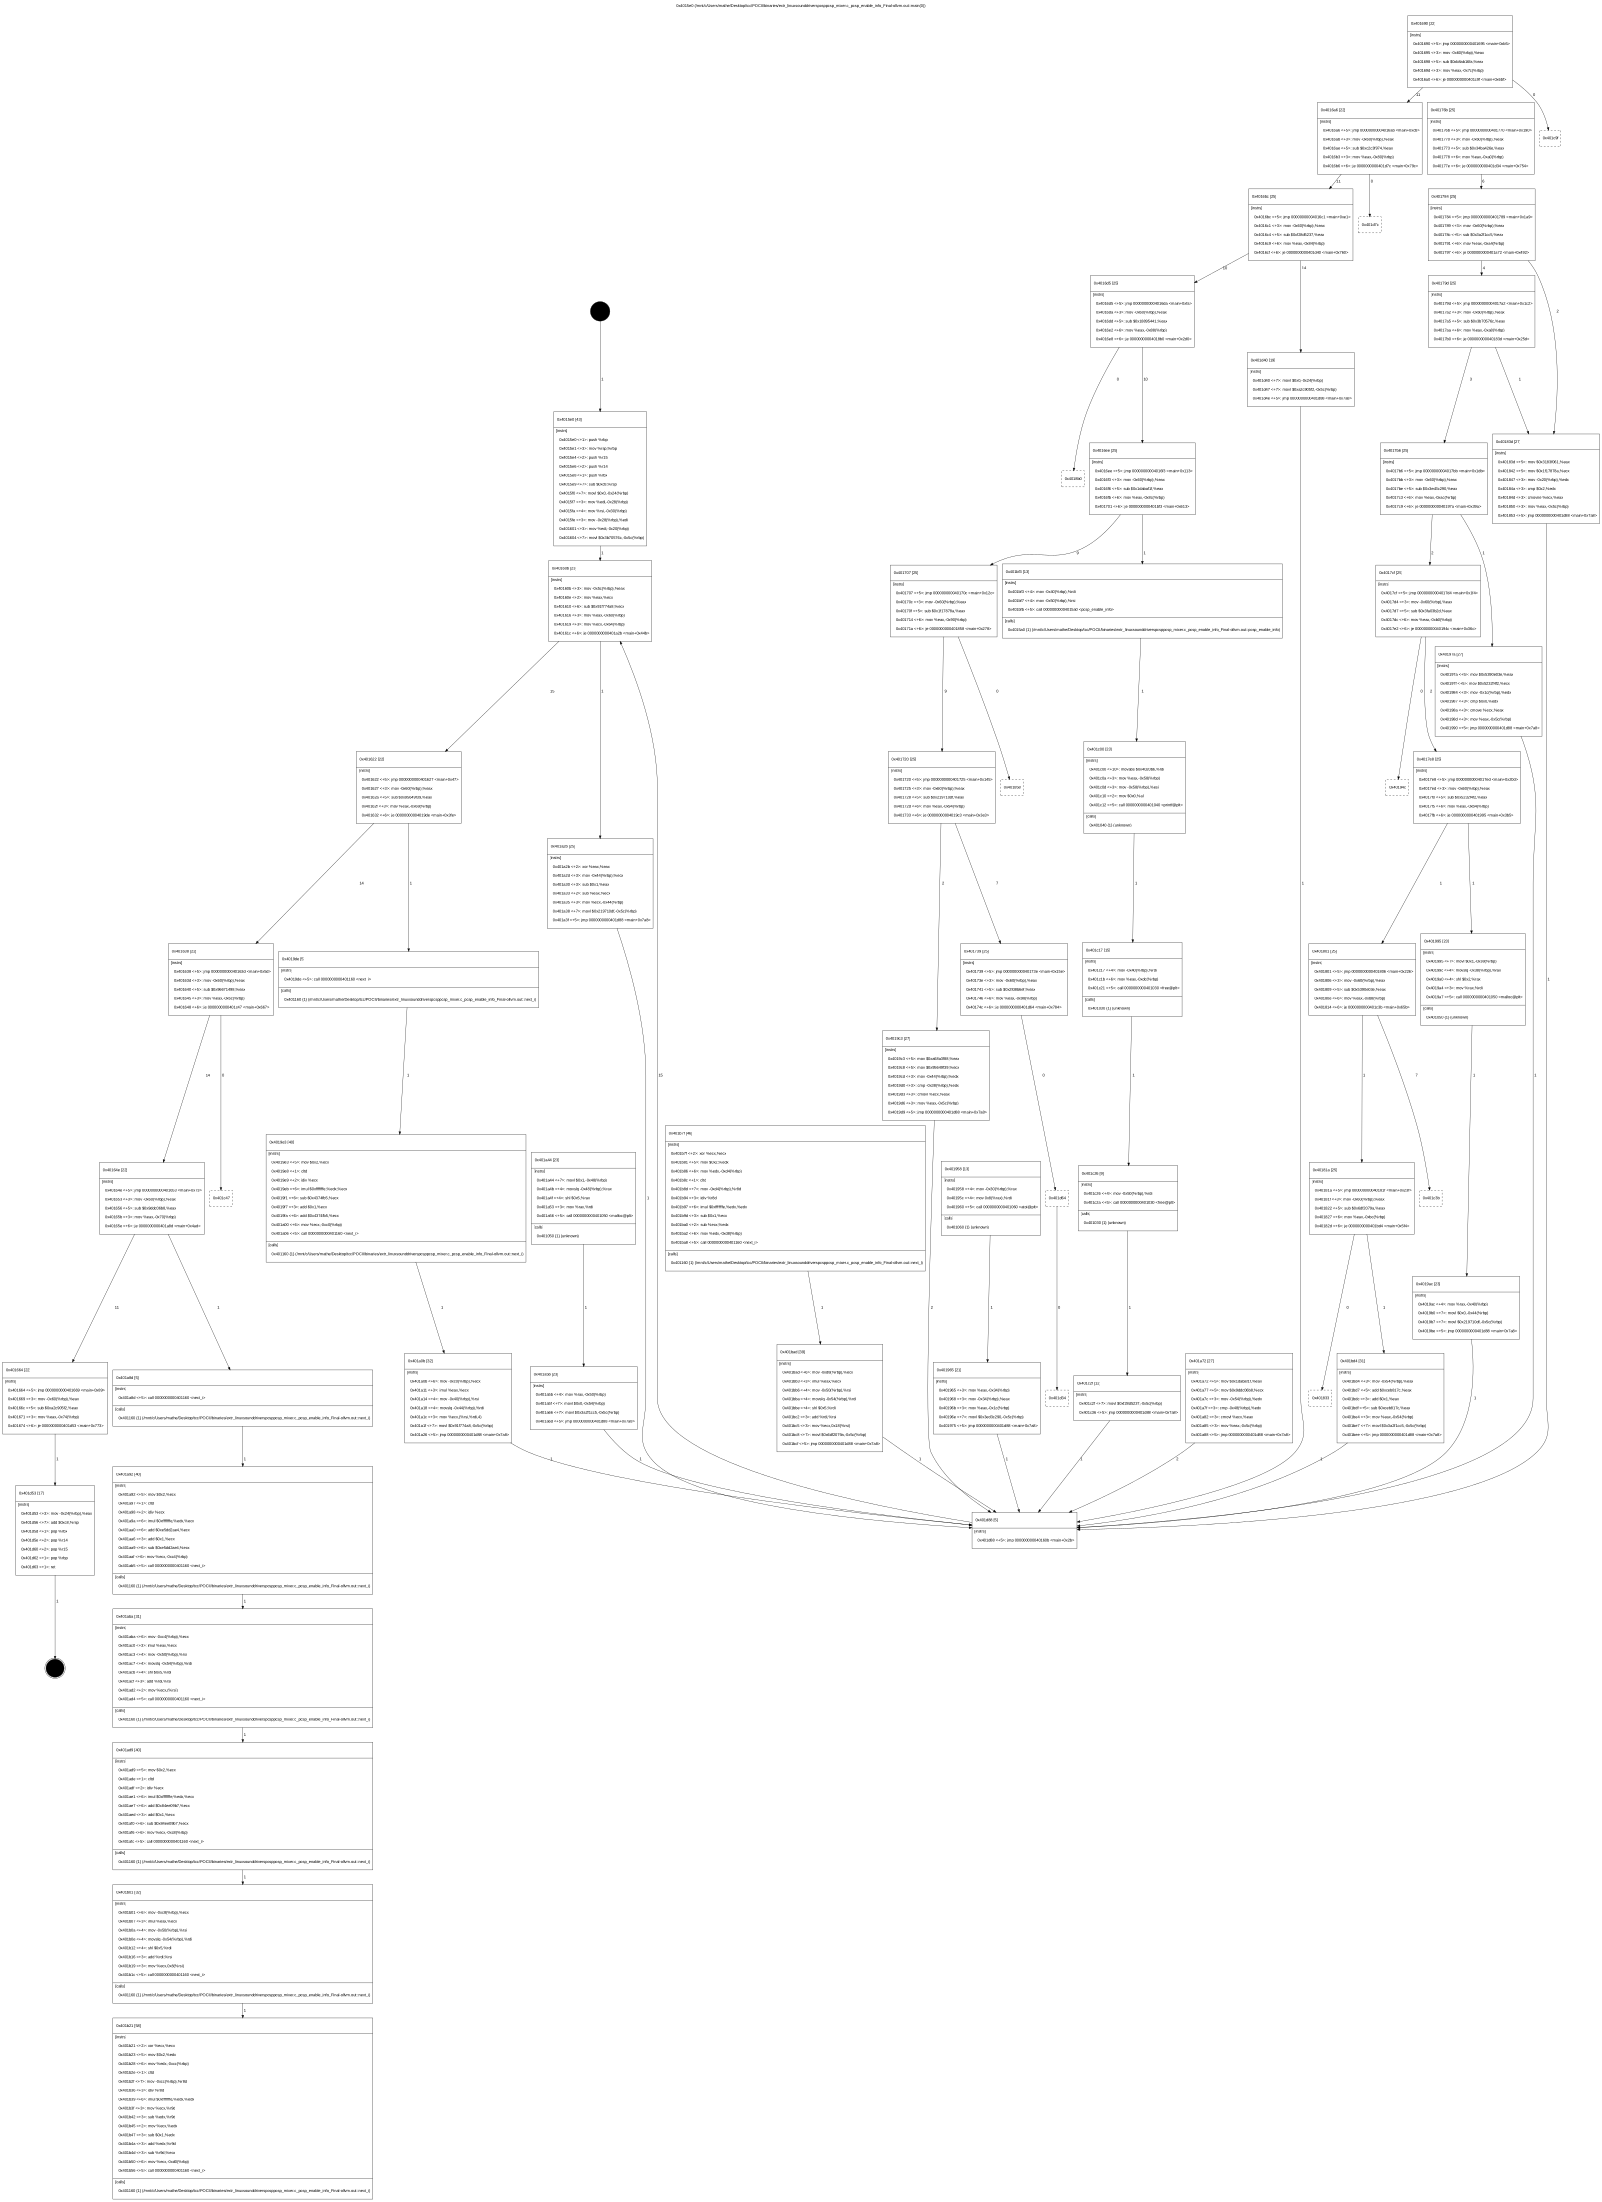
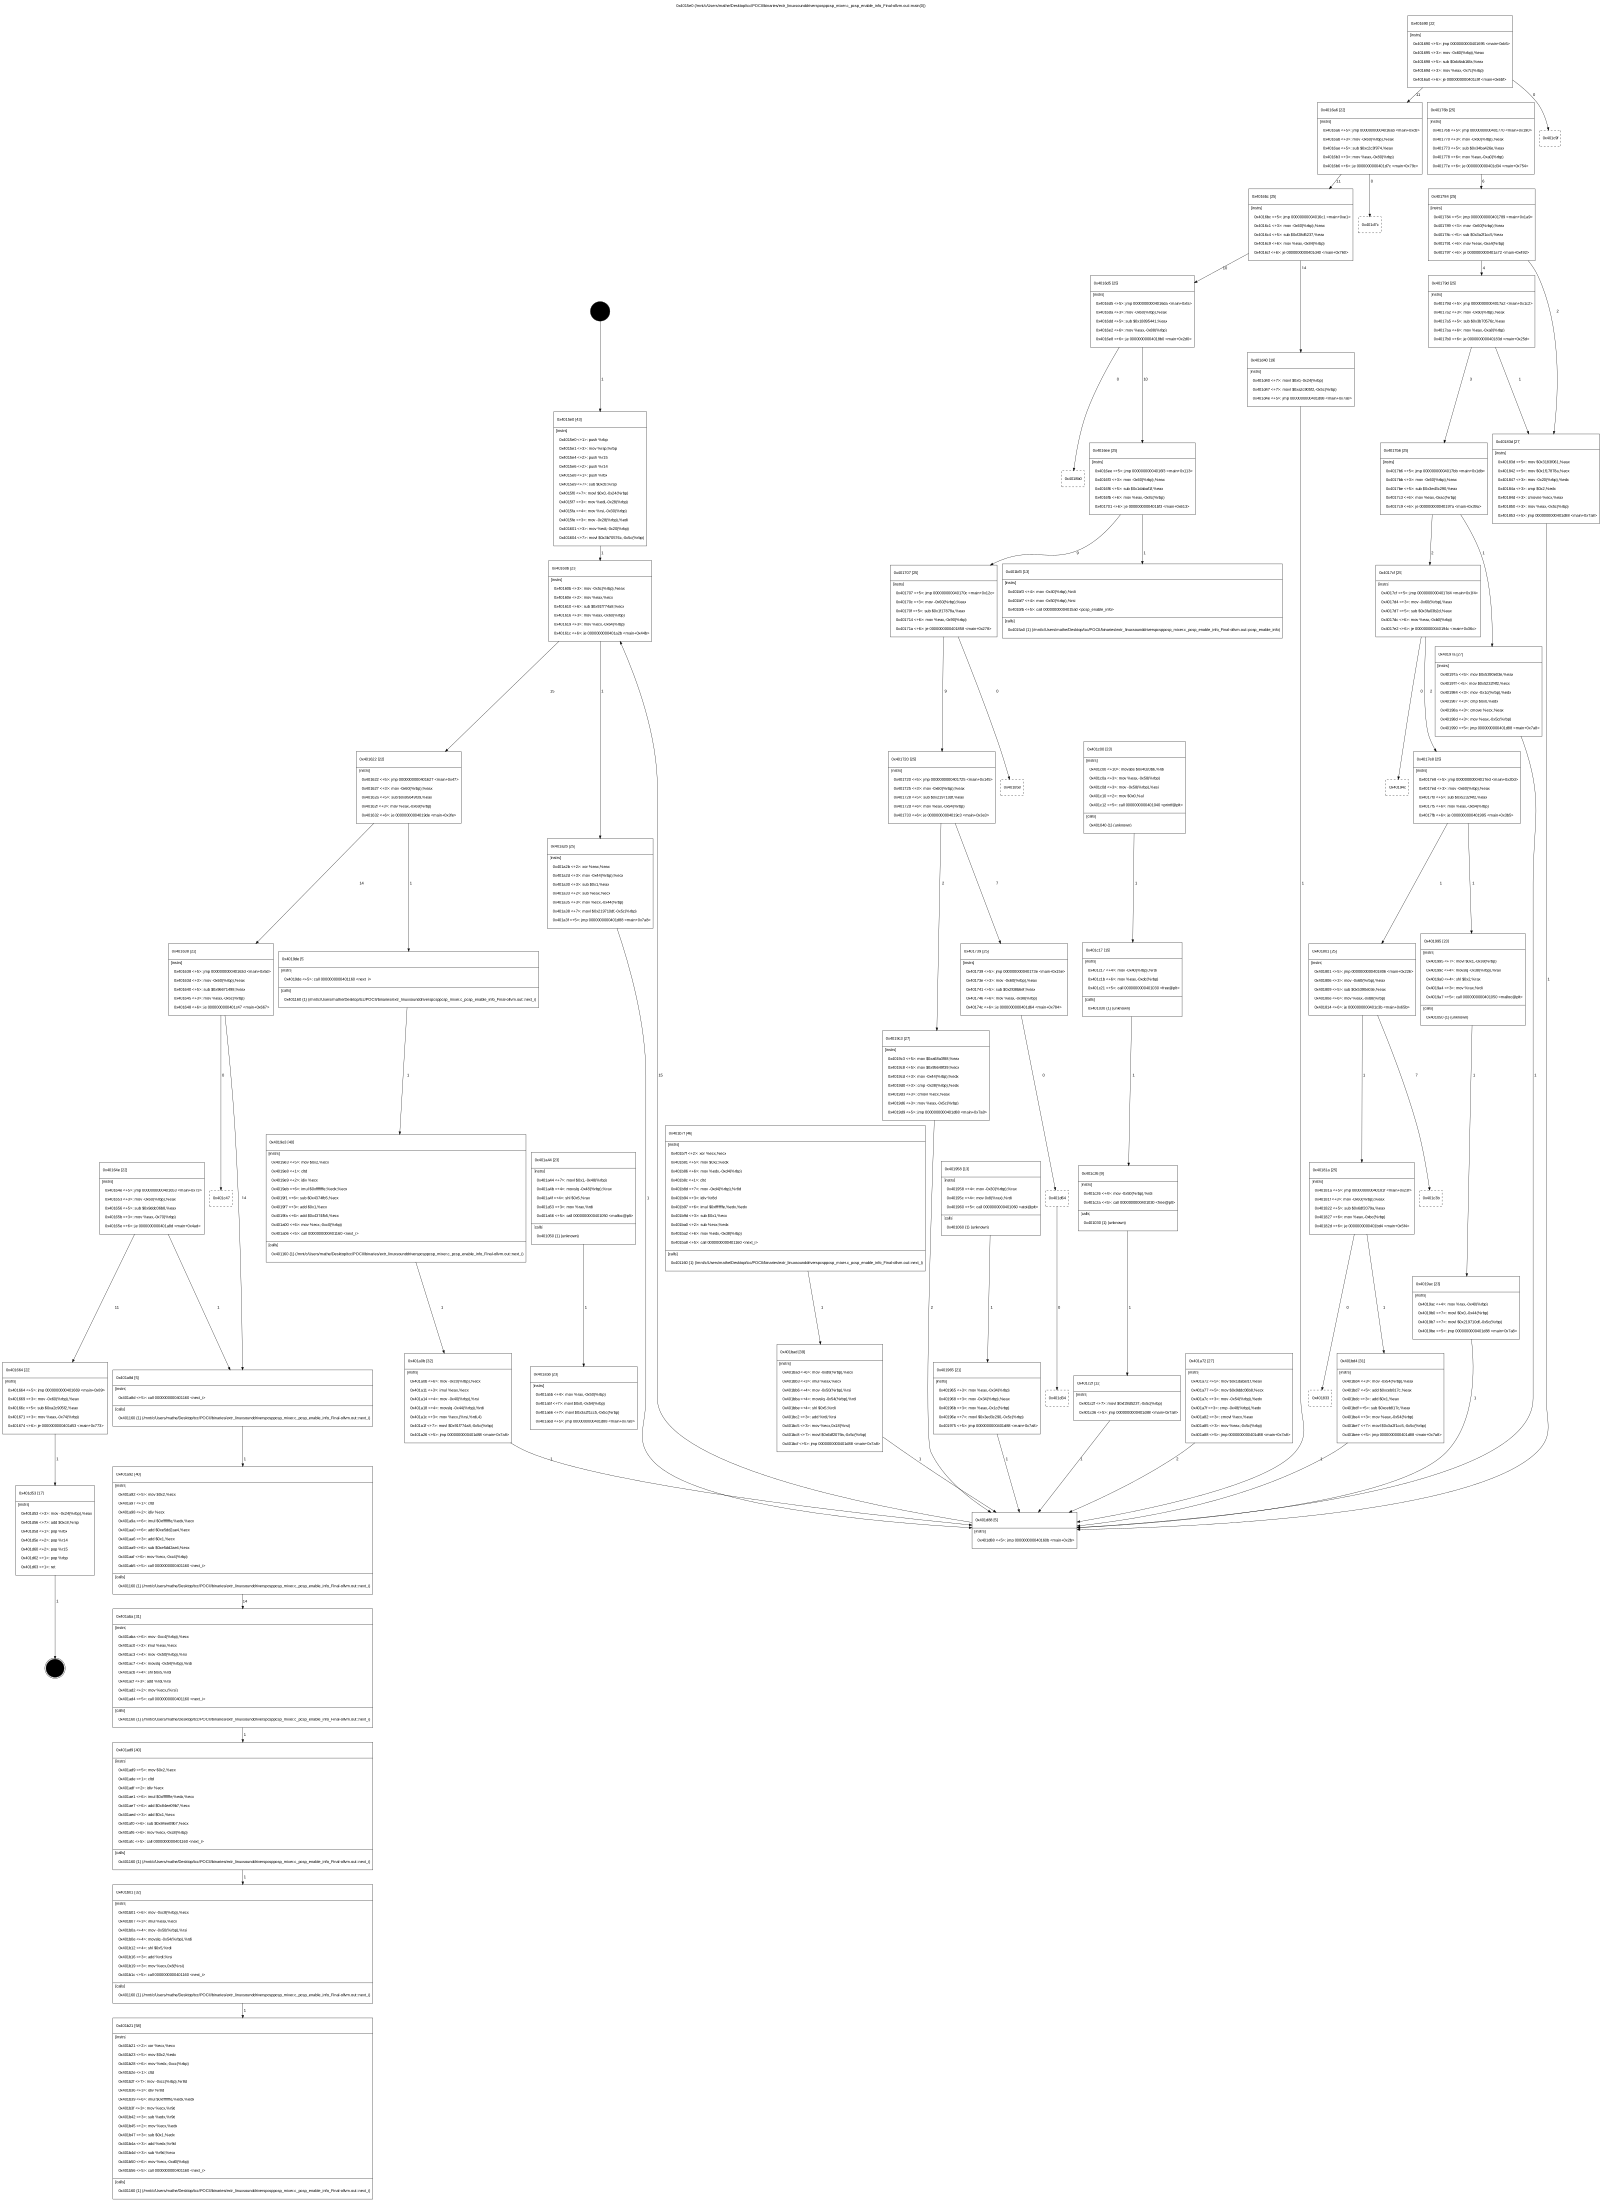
edge "0x401bf3 [13]" -> "0x401c00 [23]": removed, label "1"
edge "0x401638 [22]" -> "0x40164e [22]": now "0x401638 [22]" -> "0x401a8d [5]"
edge "0x401a5b [23]" -> "0x401d88 [5]": removed, label "1"
edge "0x401a92 [40]" -> "0x401aba [31]": label " 1" -> " 14"
